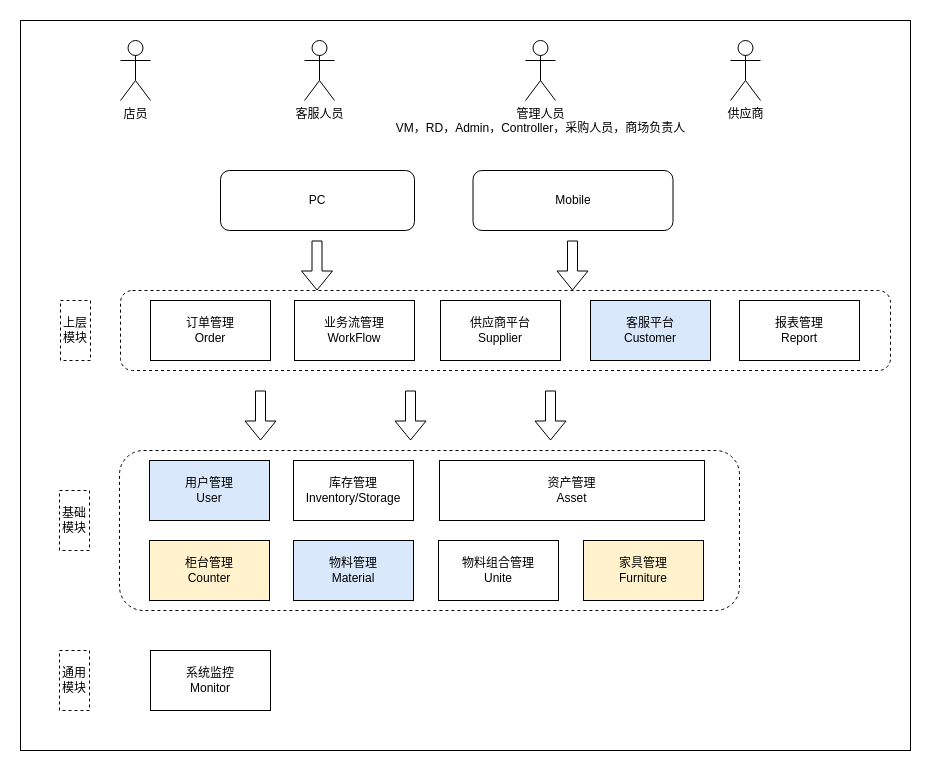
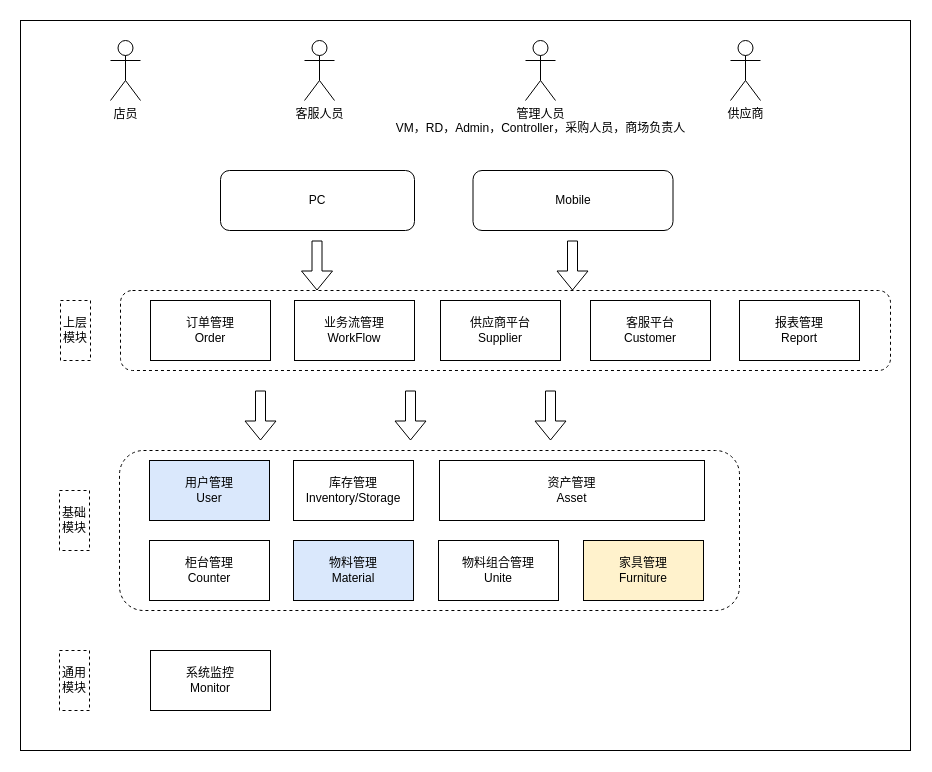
node "店员": moved (136, 71) -> (126, 71)
node "客服平台 Customer": fillcolor #dae8fc -> #ffffff
node "柜台管理 Counter": fillcolor #fff2cc -> #ffffff
